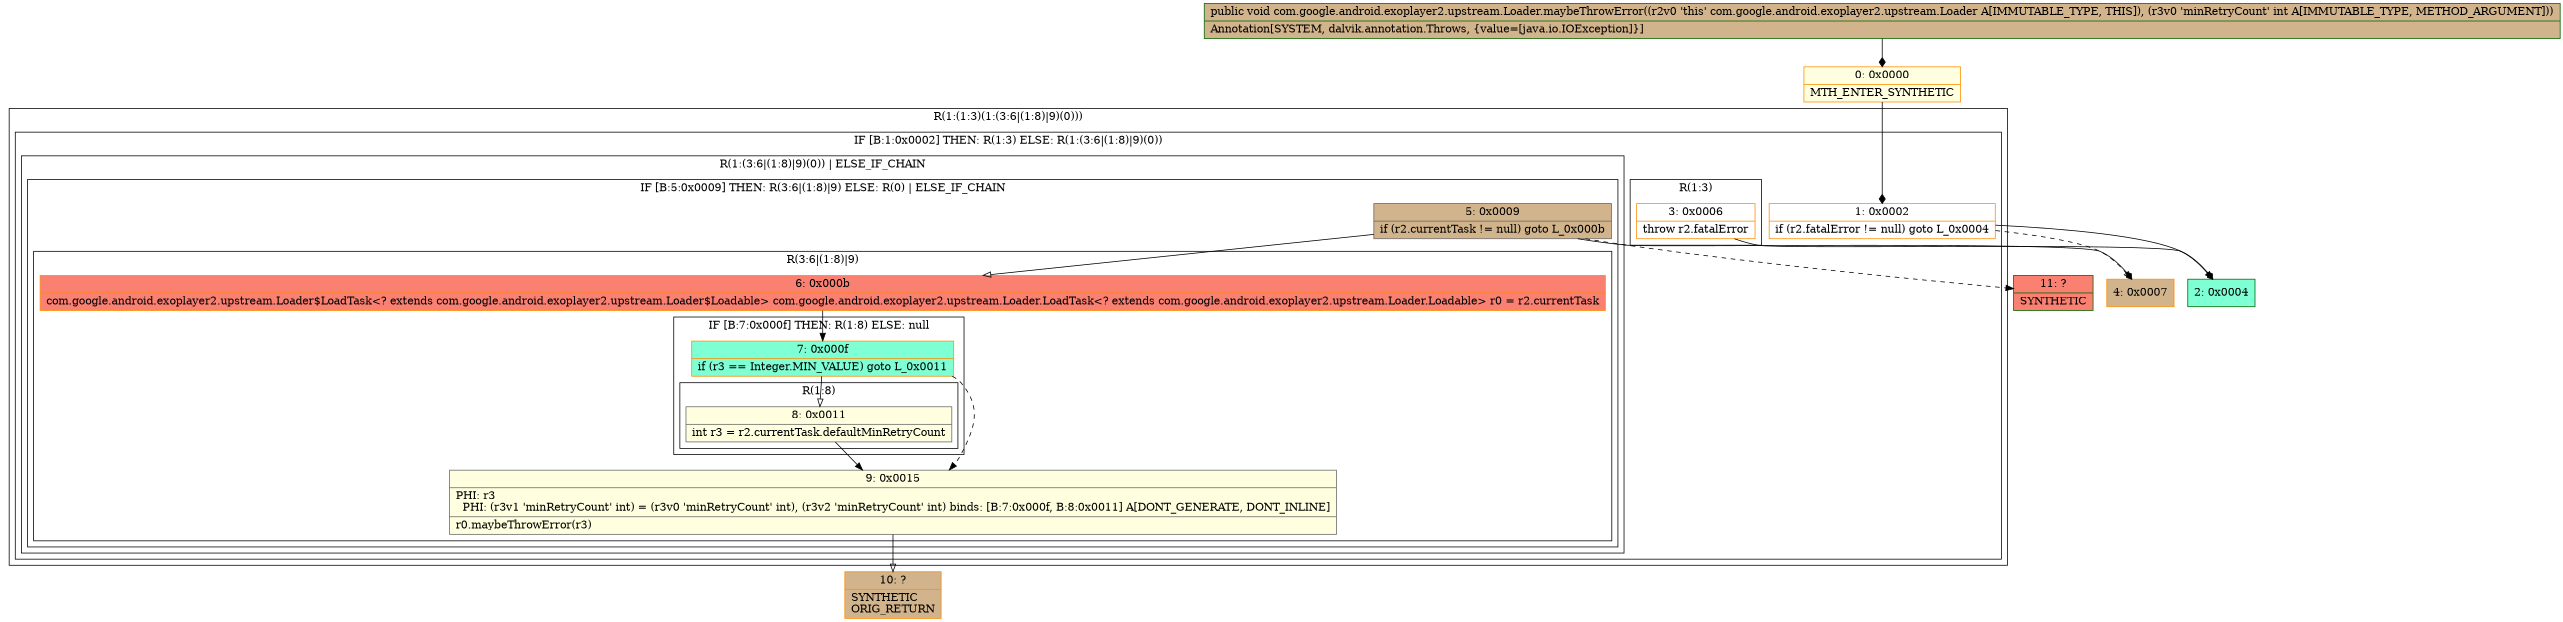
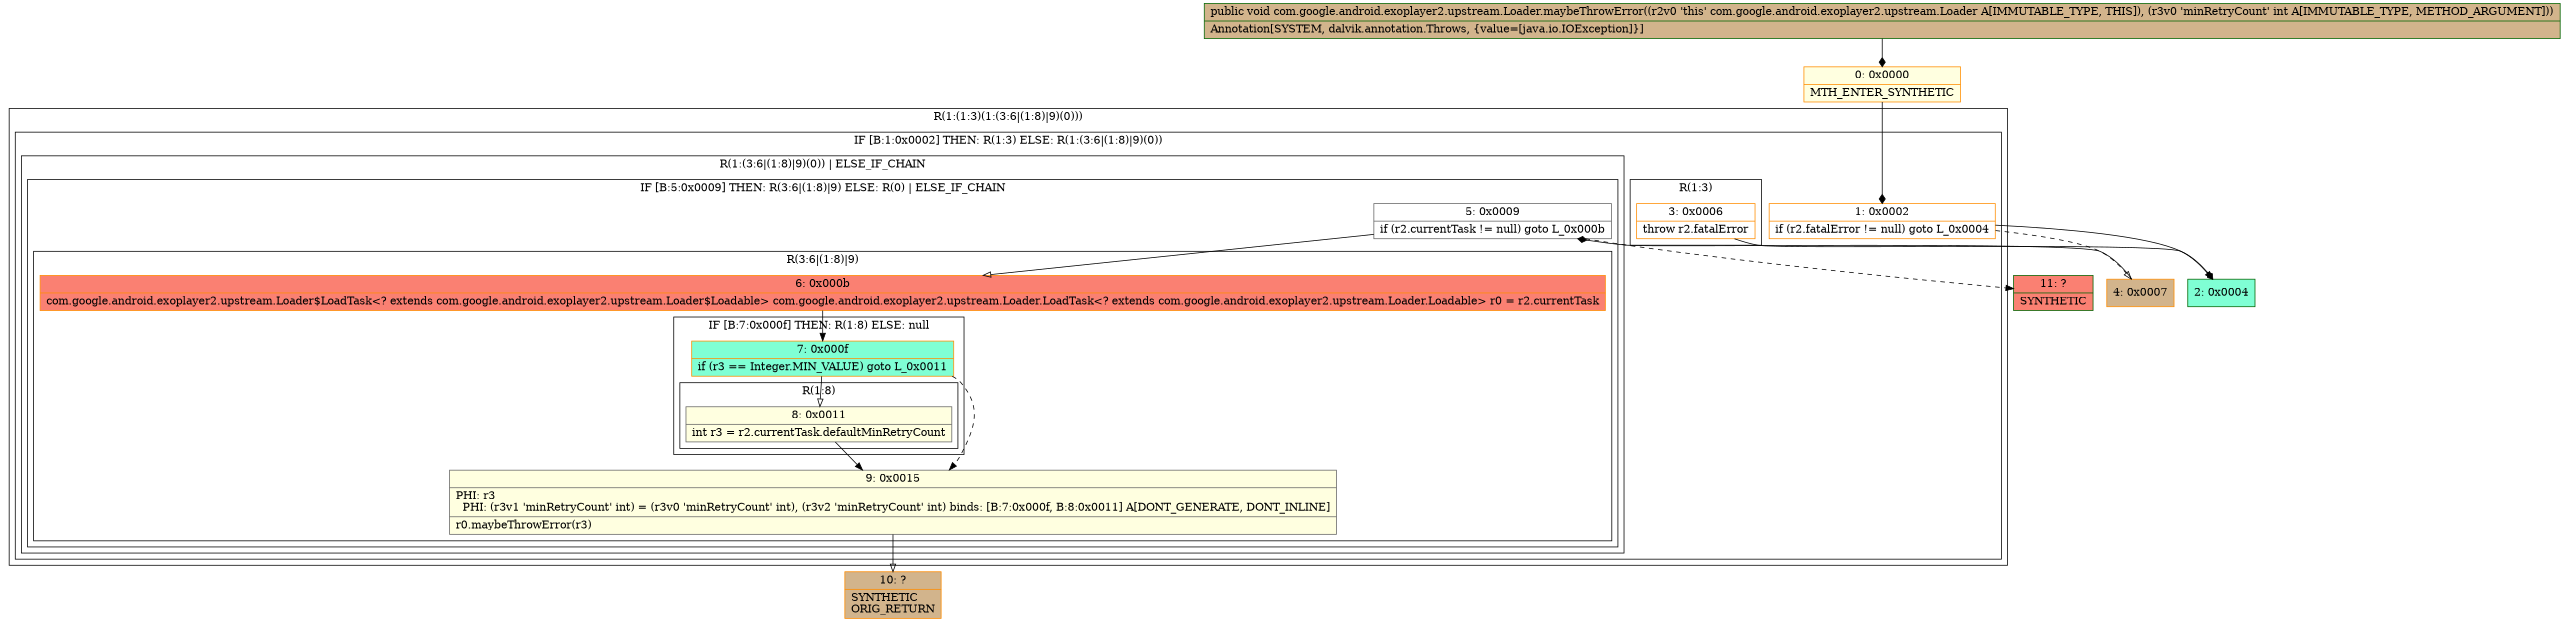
node "5: 0x0009": fillcolor tan -> white
edge "5: 0x0009" -> "4: 0x0007": reversed
